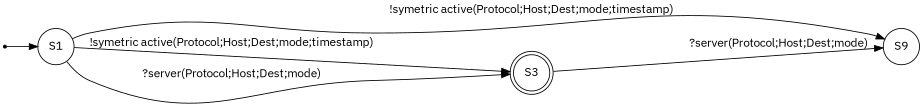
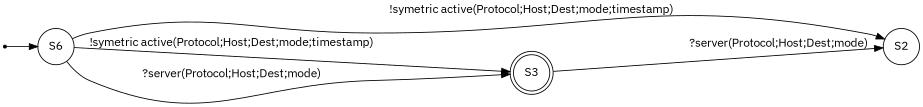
node "S1": label "S1" -> "S6"
node "S9": label "S9" -> "S2"
